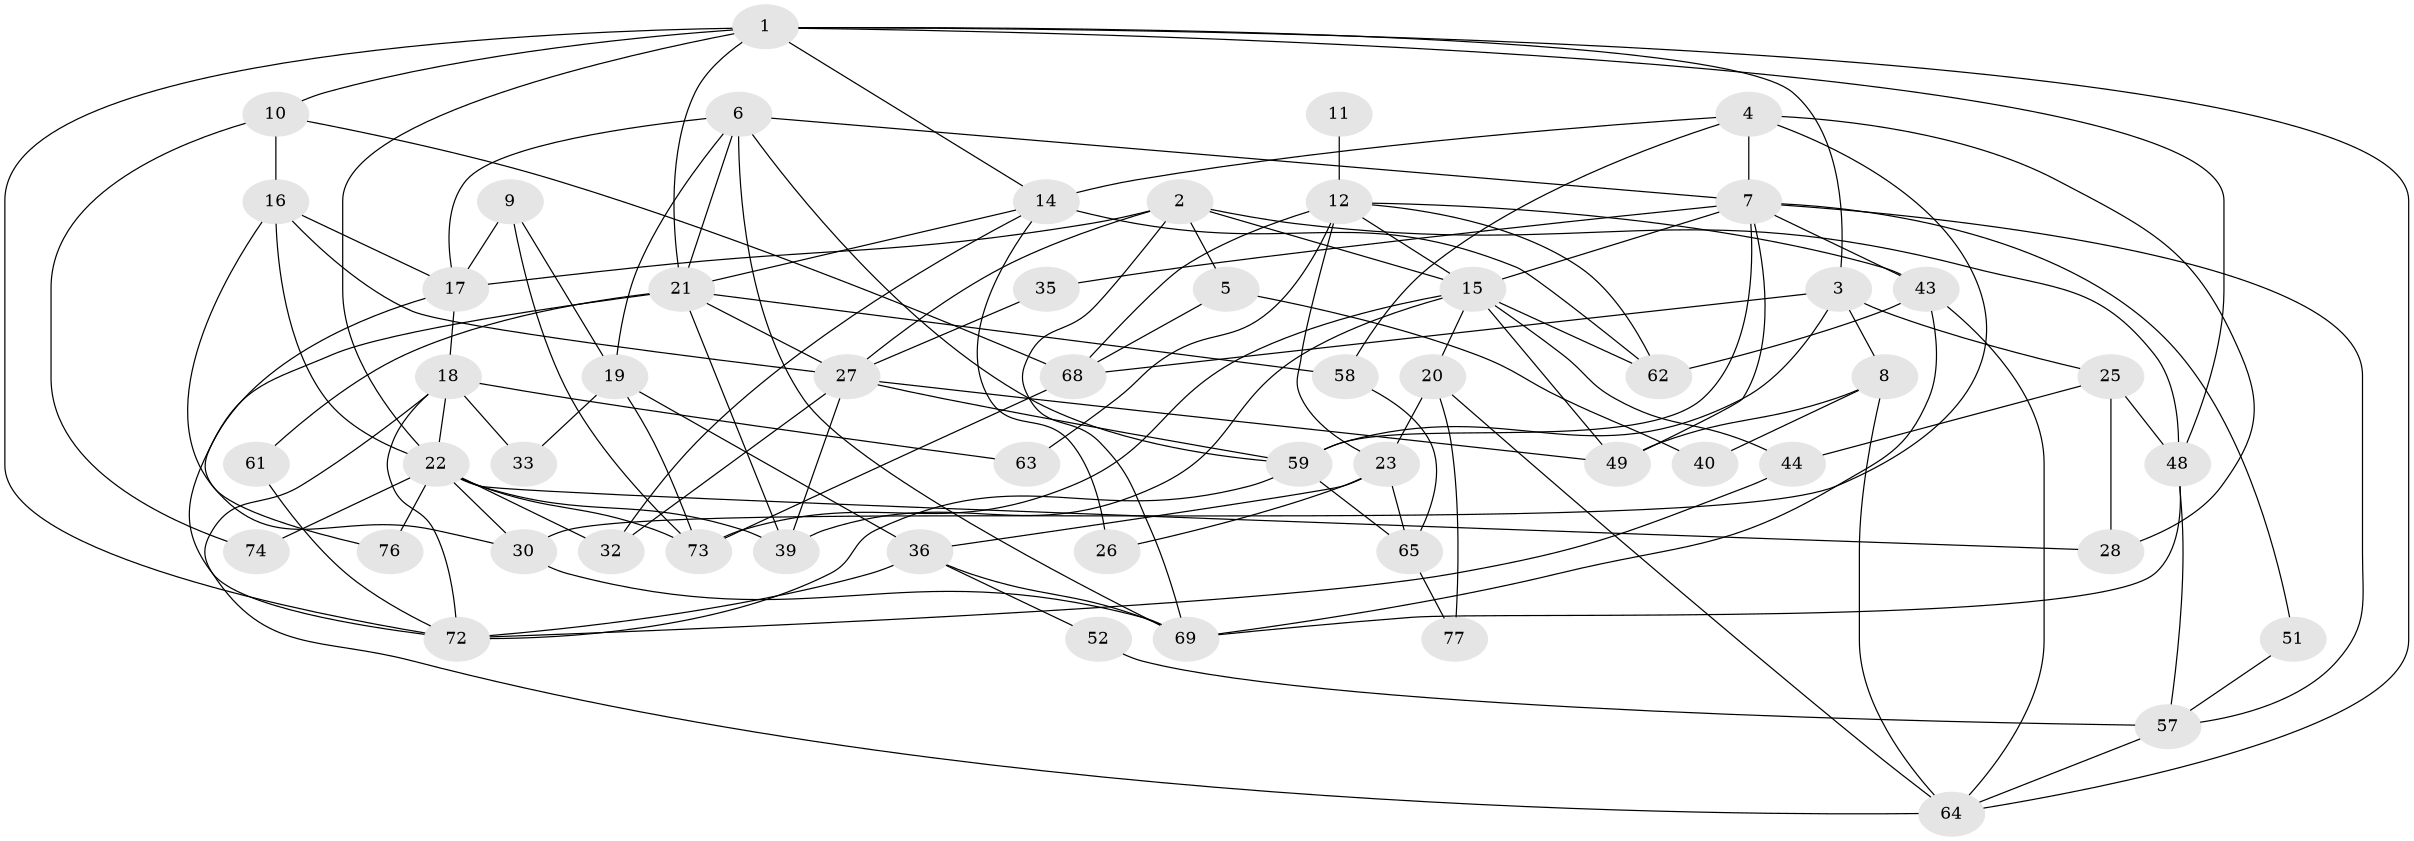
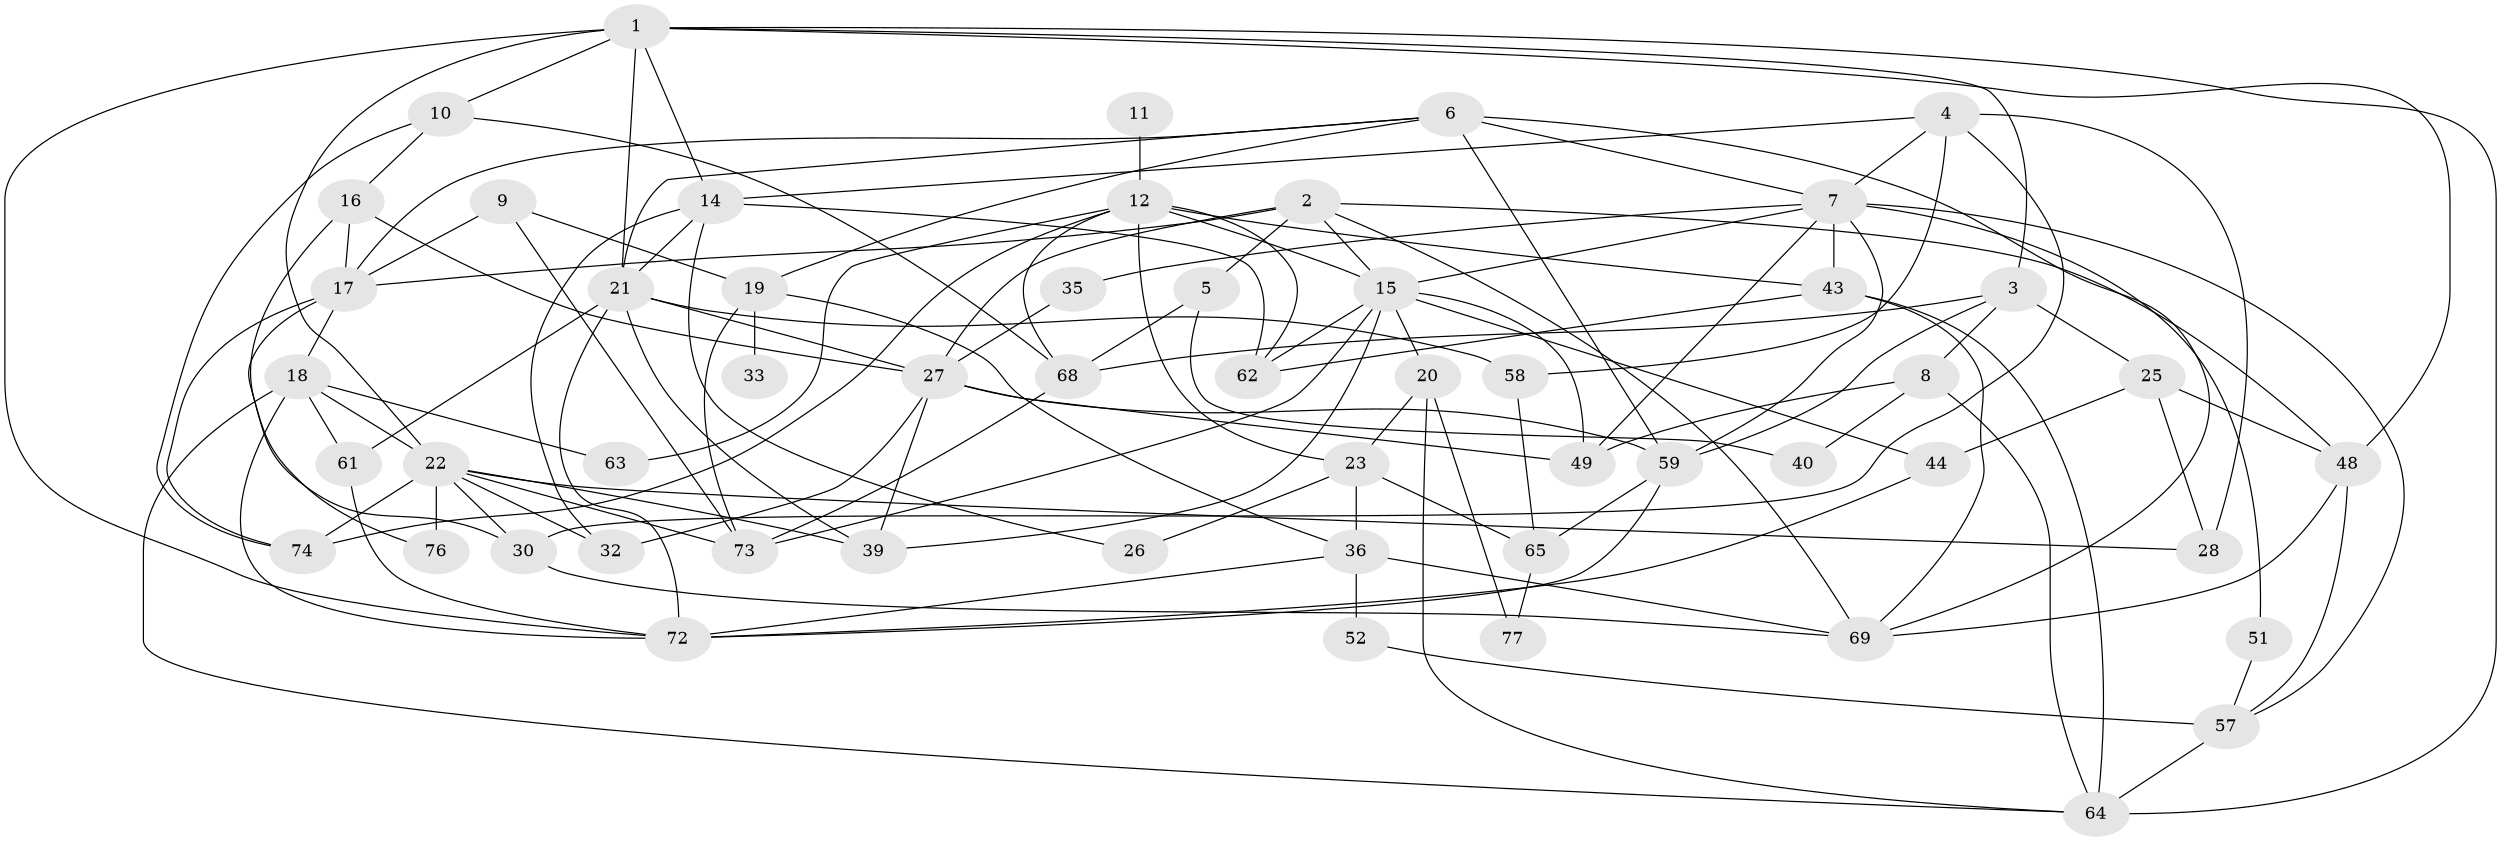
edge "16" -- "22": removed
edge "17" -- "74": added
edge "18" -- "33": now "18" -- "61"
edge "12" -- "74": added
